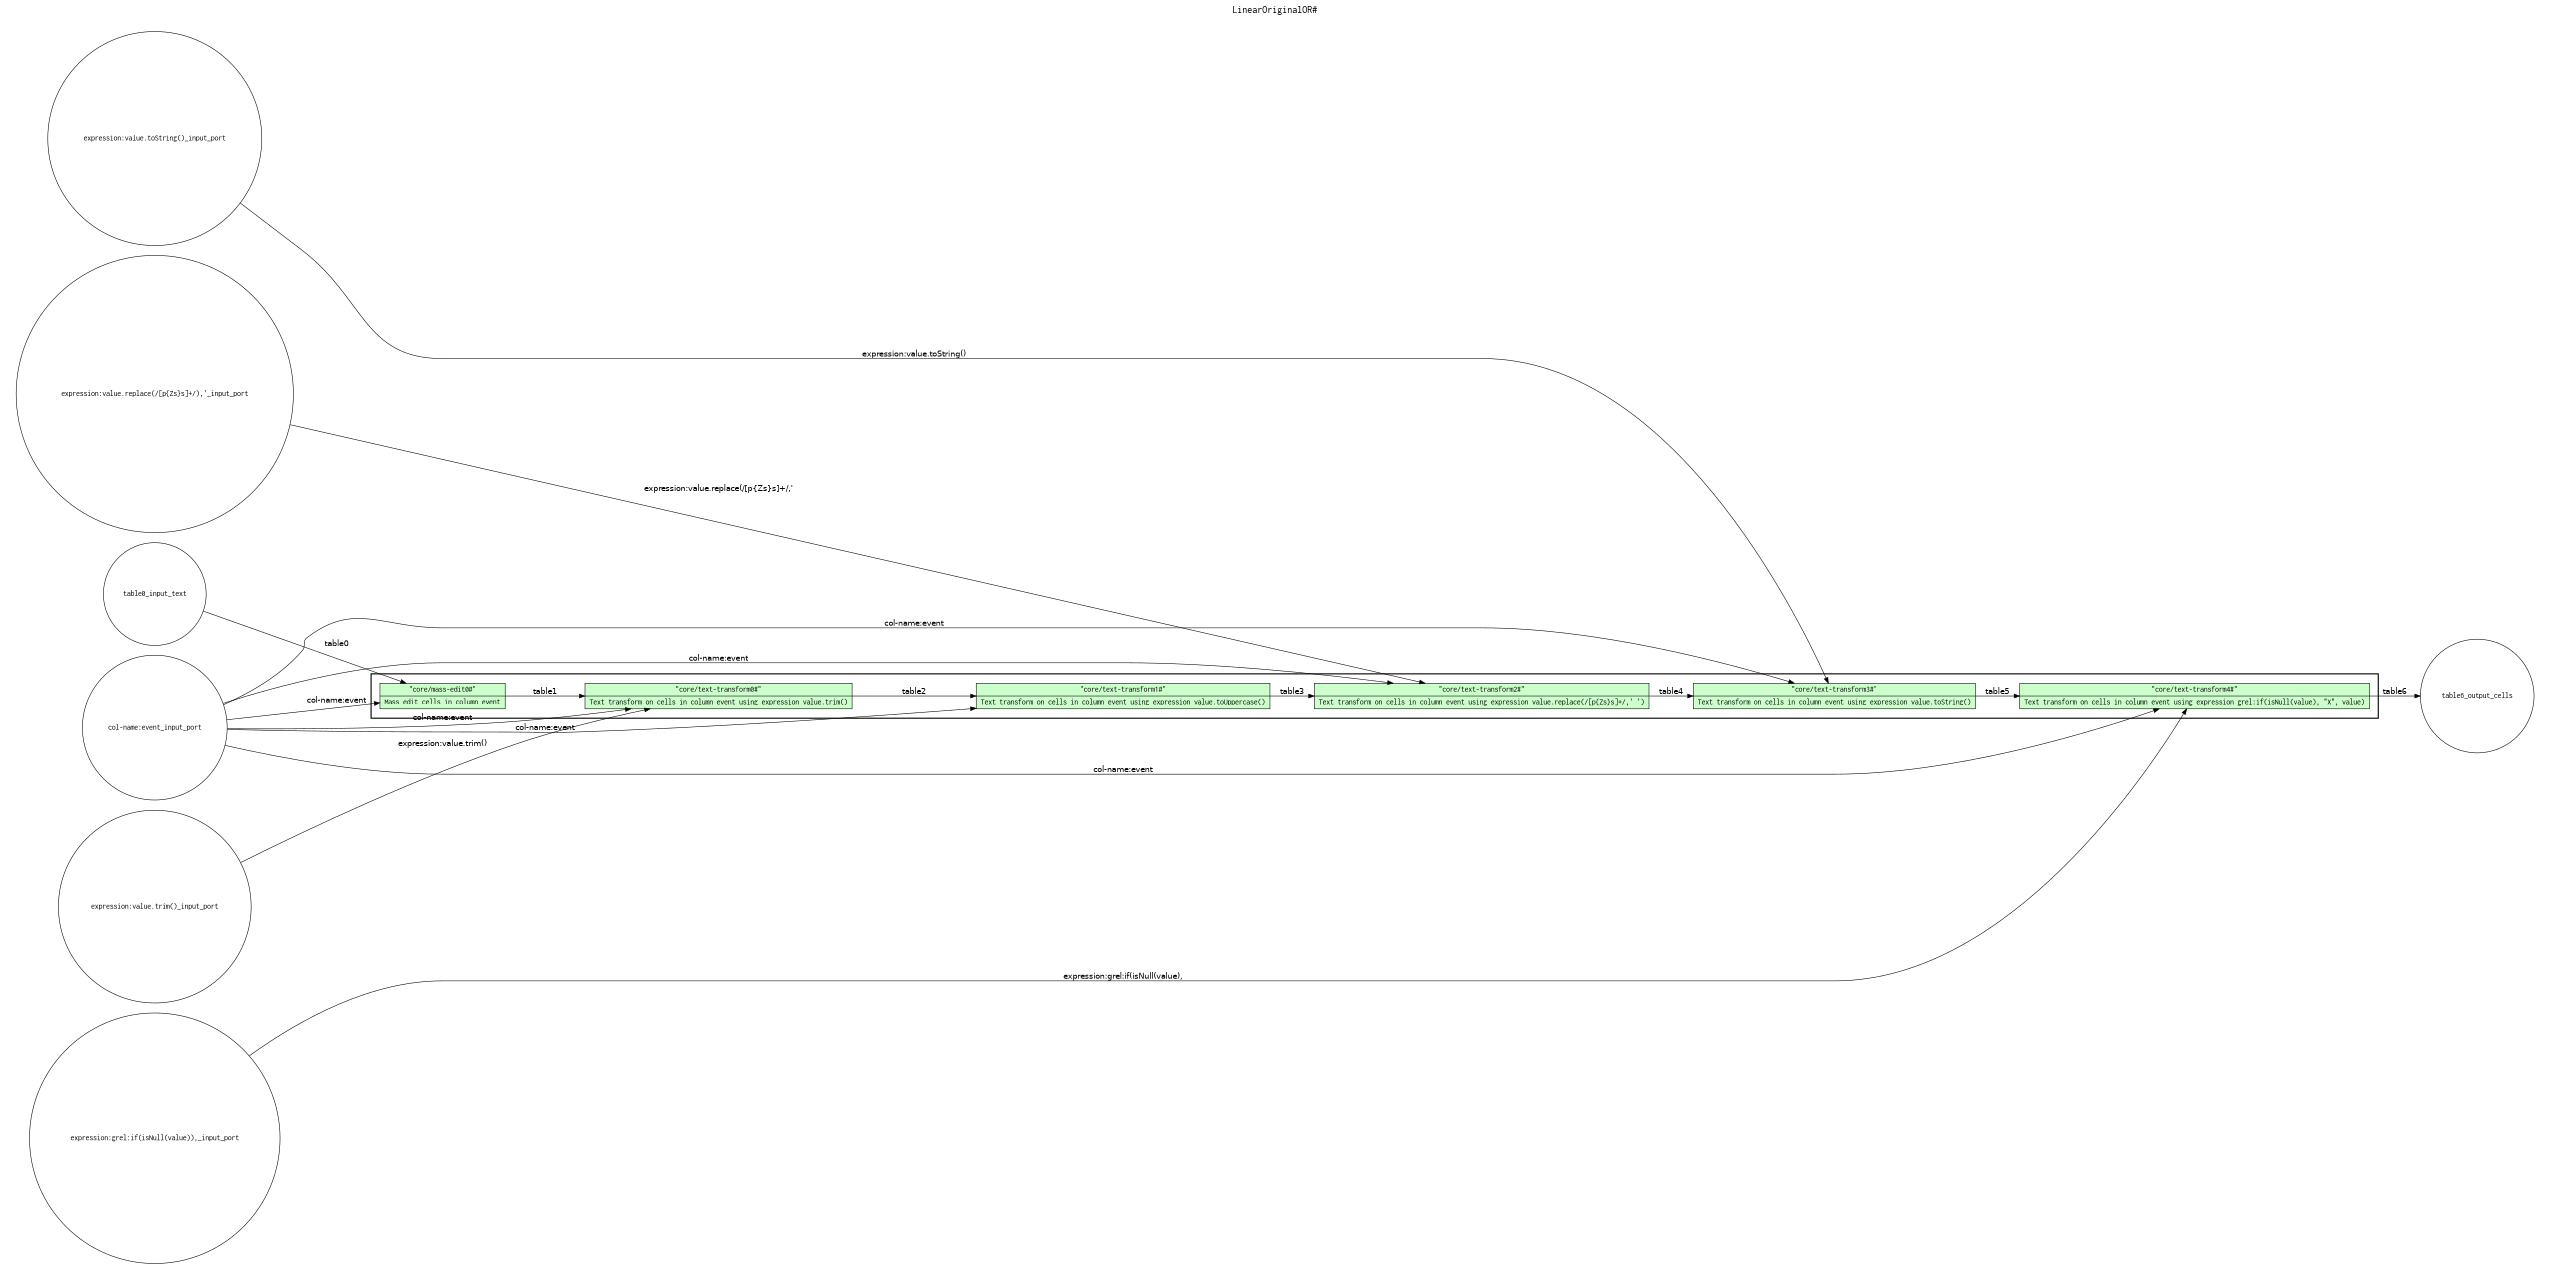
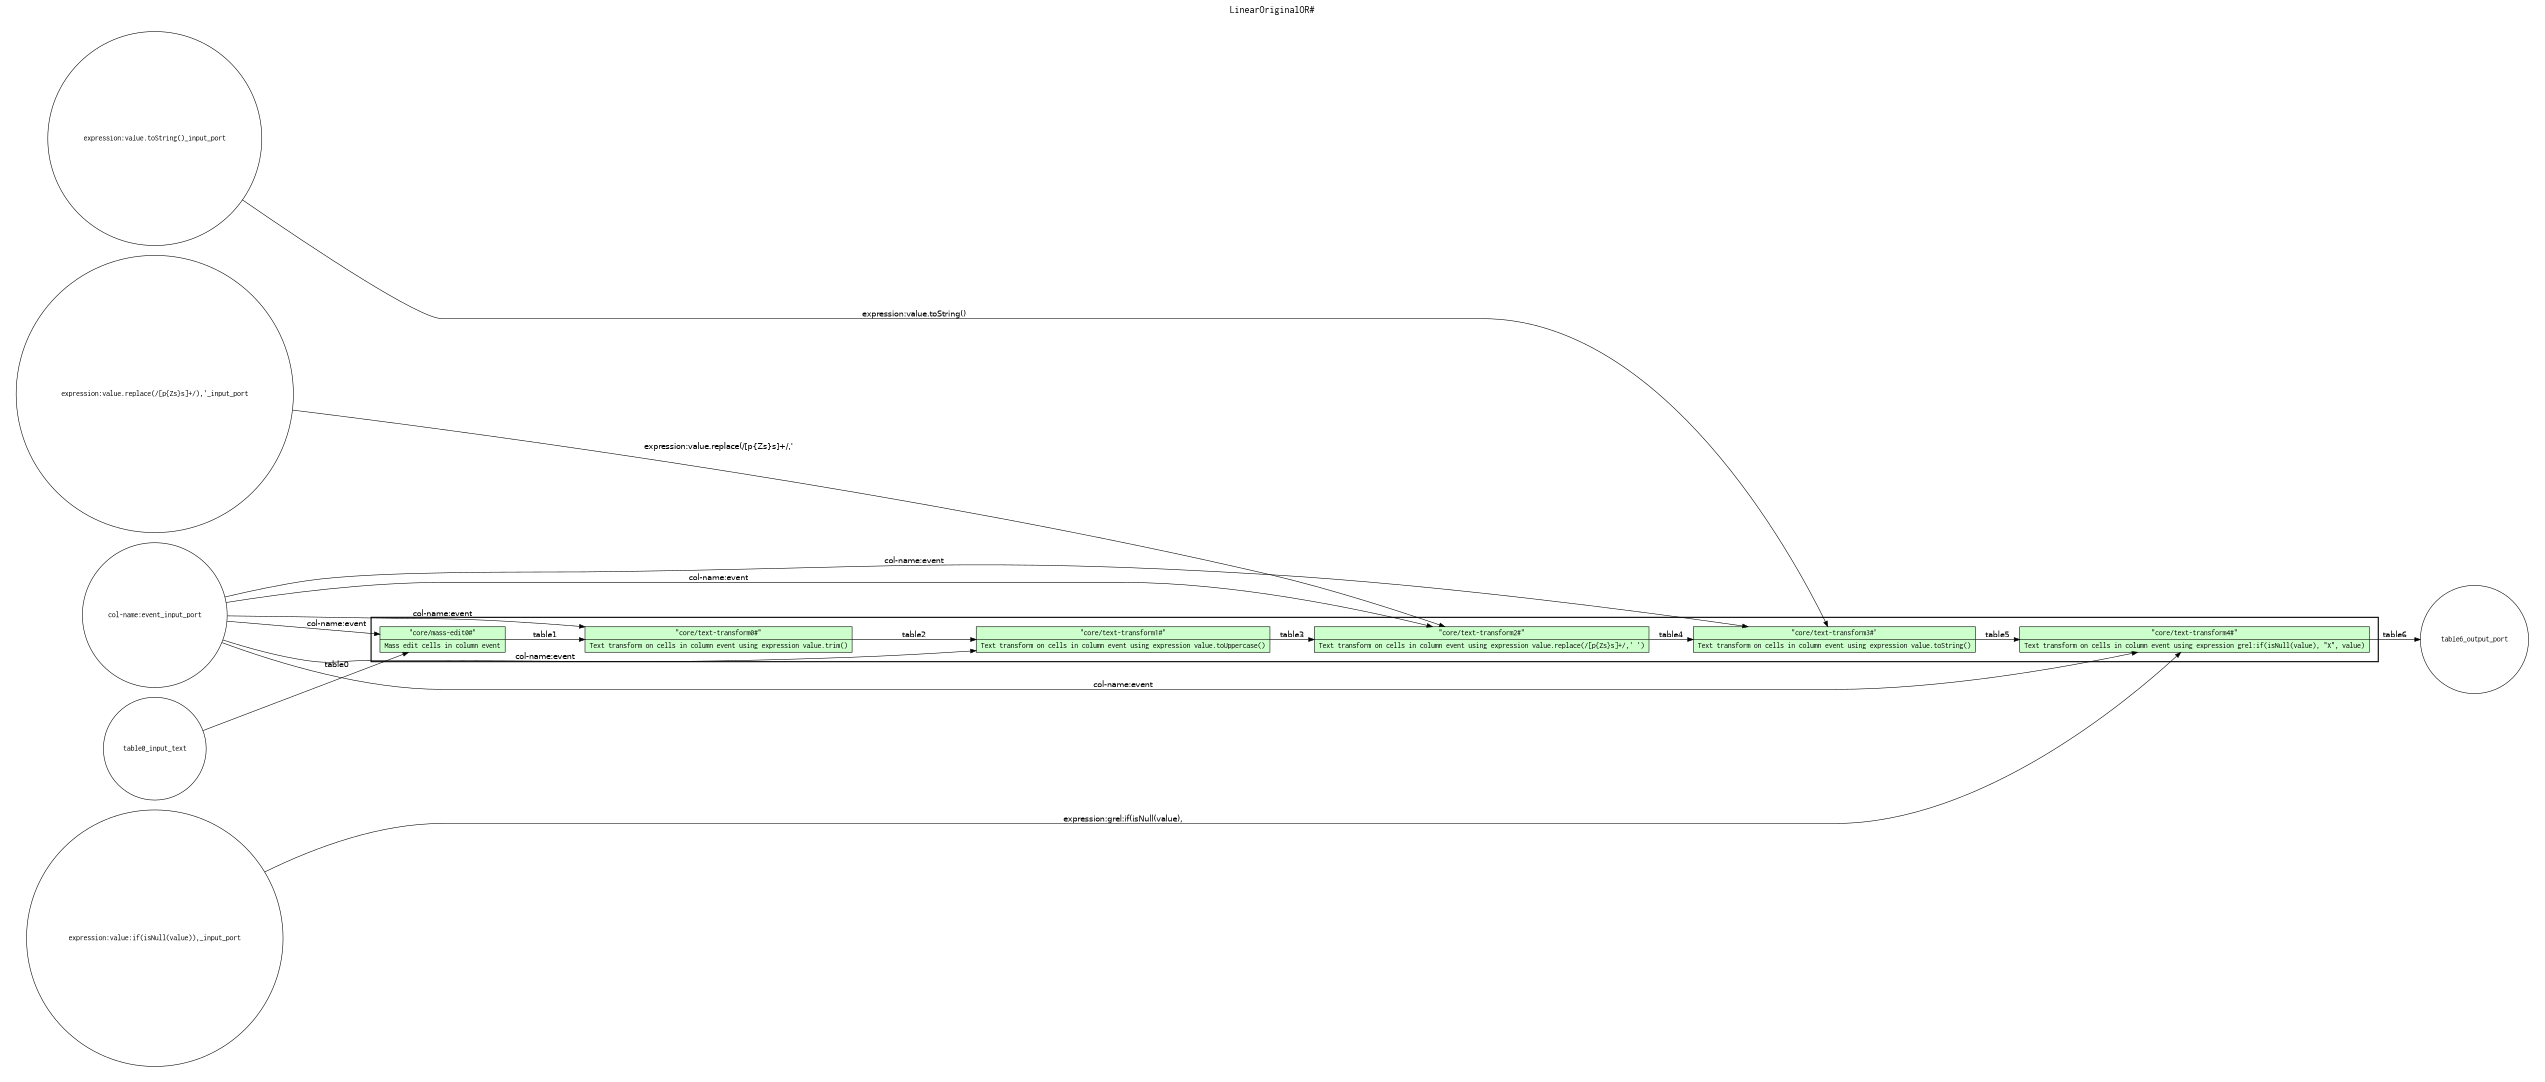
node "table6_output_cells": label "table6_output_cells" -> "table6_output_port"
node "expression:value.trim()_input_port": removed
node "expression:grel:if(isNull(value)),_input_port": label "expression:grel:if(isNull(value)),_input_port" -> "expression:value:if(isNull(value)),_input_port"
